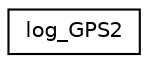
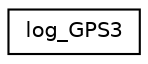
node "log_GPS2": label "log_GPS2" -> "log_GPS3"
